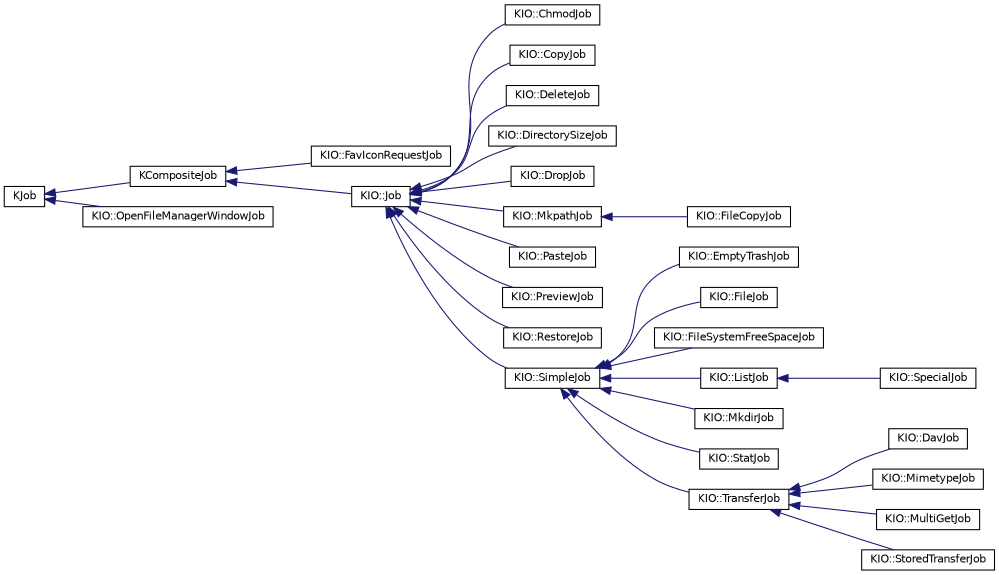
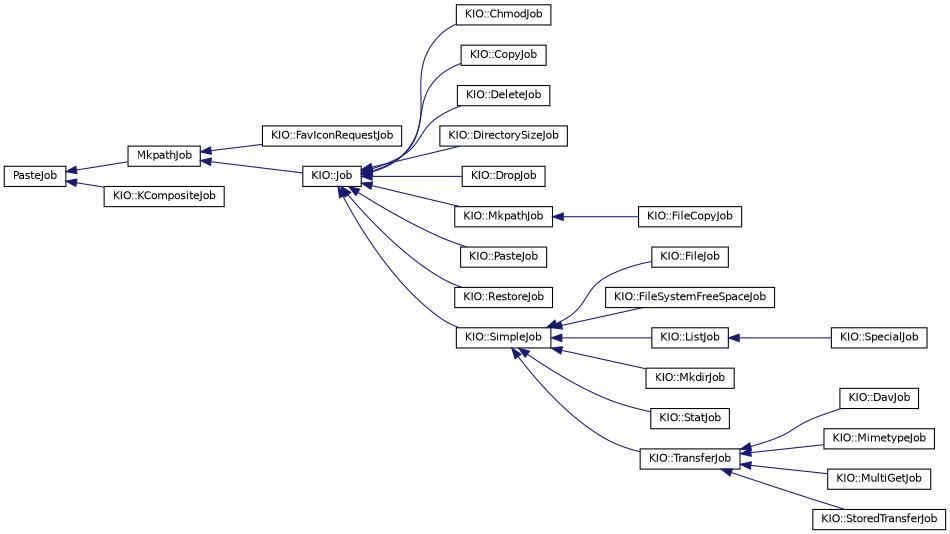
node "KCompositeJob": label "KCompositeJob" -> "MkpathJob"
node "KJob": label "KJob" -> "PasteJob"
node "KIO::OpenFileManagerWindowJob": label "KIO::OpenFileManagerWindowJob" -> "KIO::KCompositeJob"
node "KIO::EmptyTrashJob": removed
node "KIO::PreviewJob": removed
